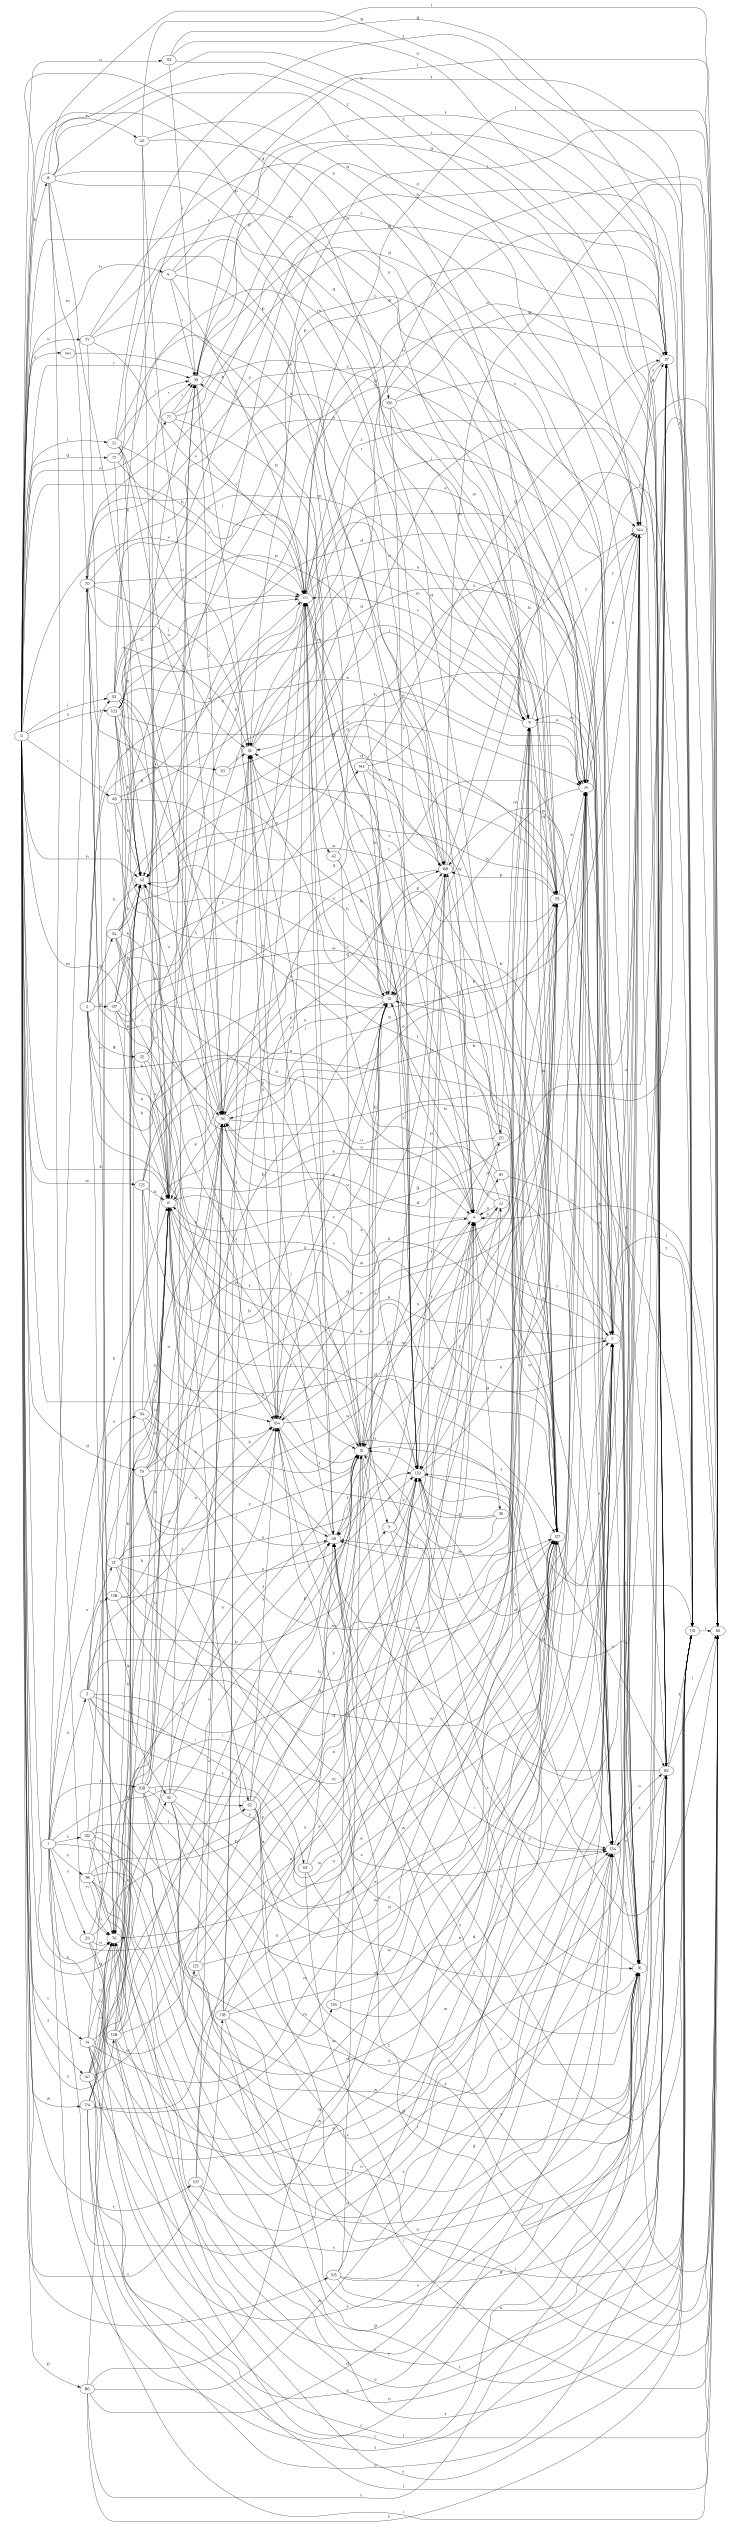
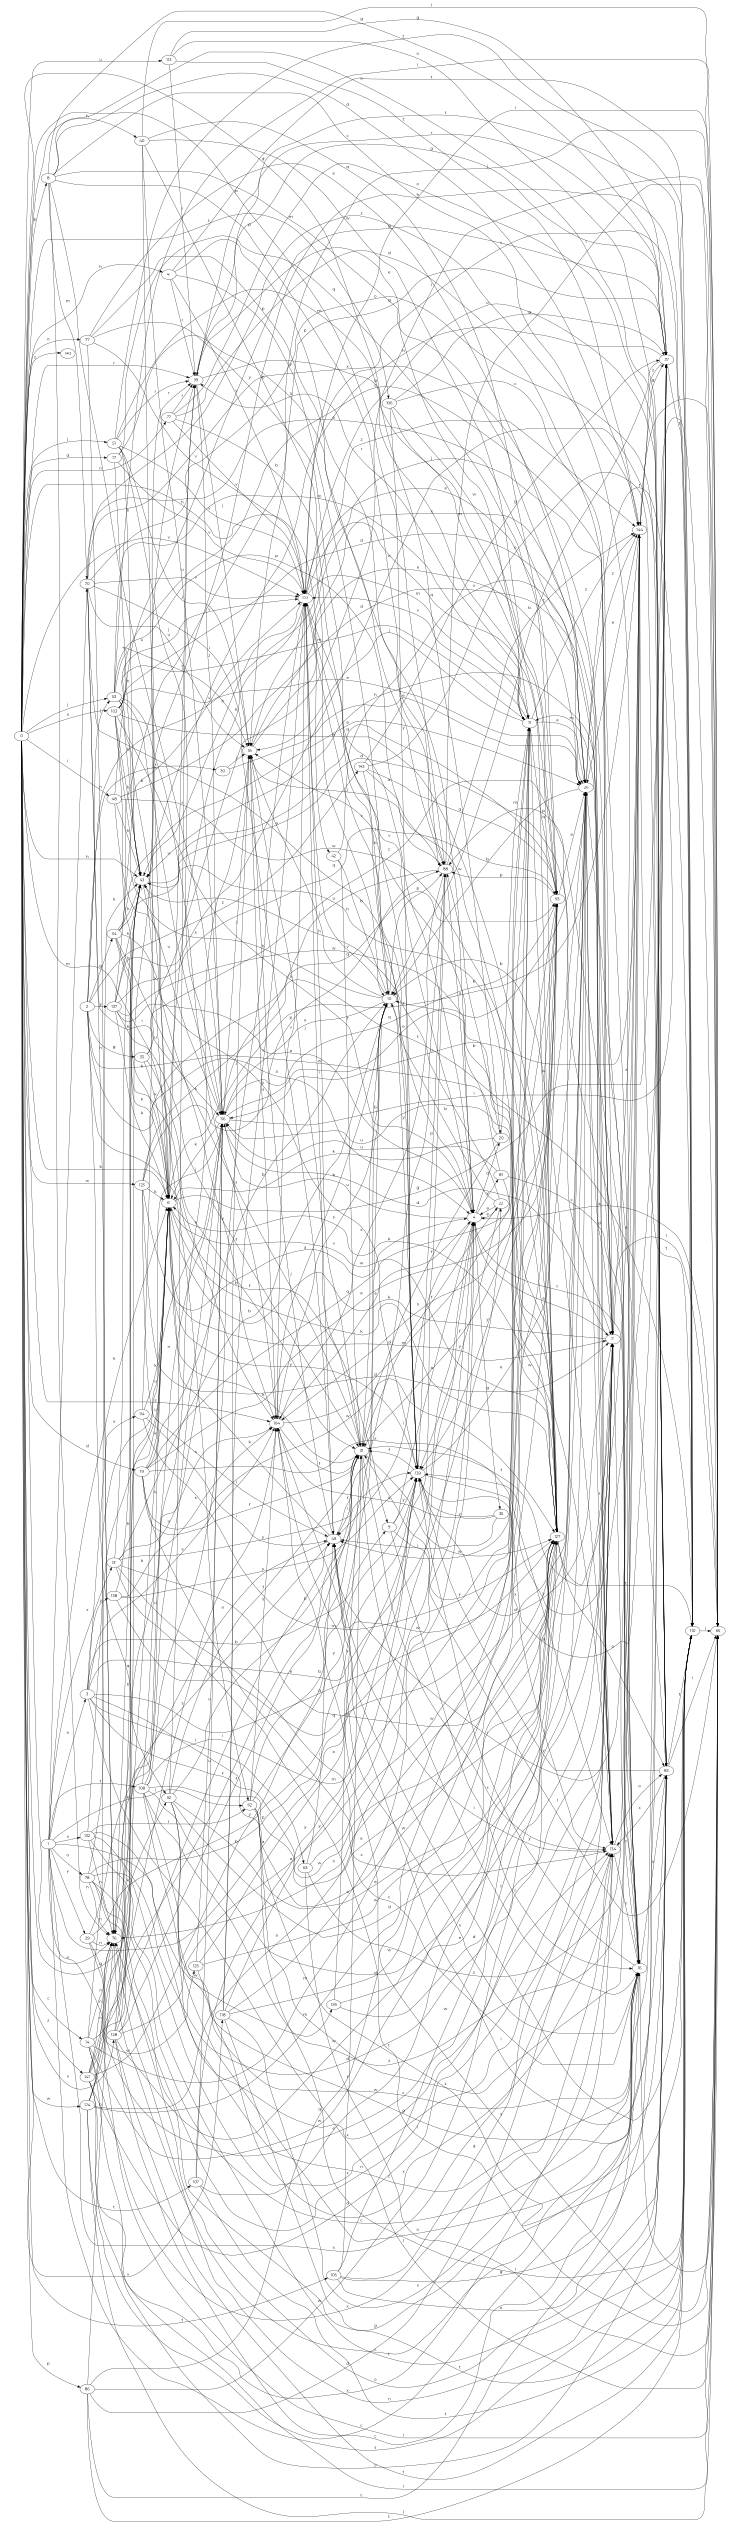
edge "8" -> "144": label "z" -> "d"
edge "140" -> "10": now "40" -> "10"
edge "2" -> "127": label "l" -> "w"
